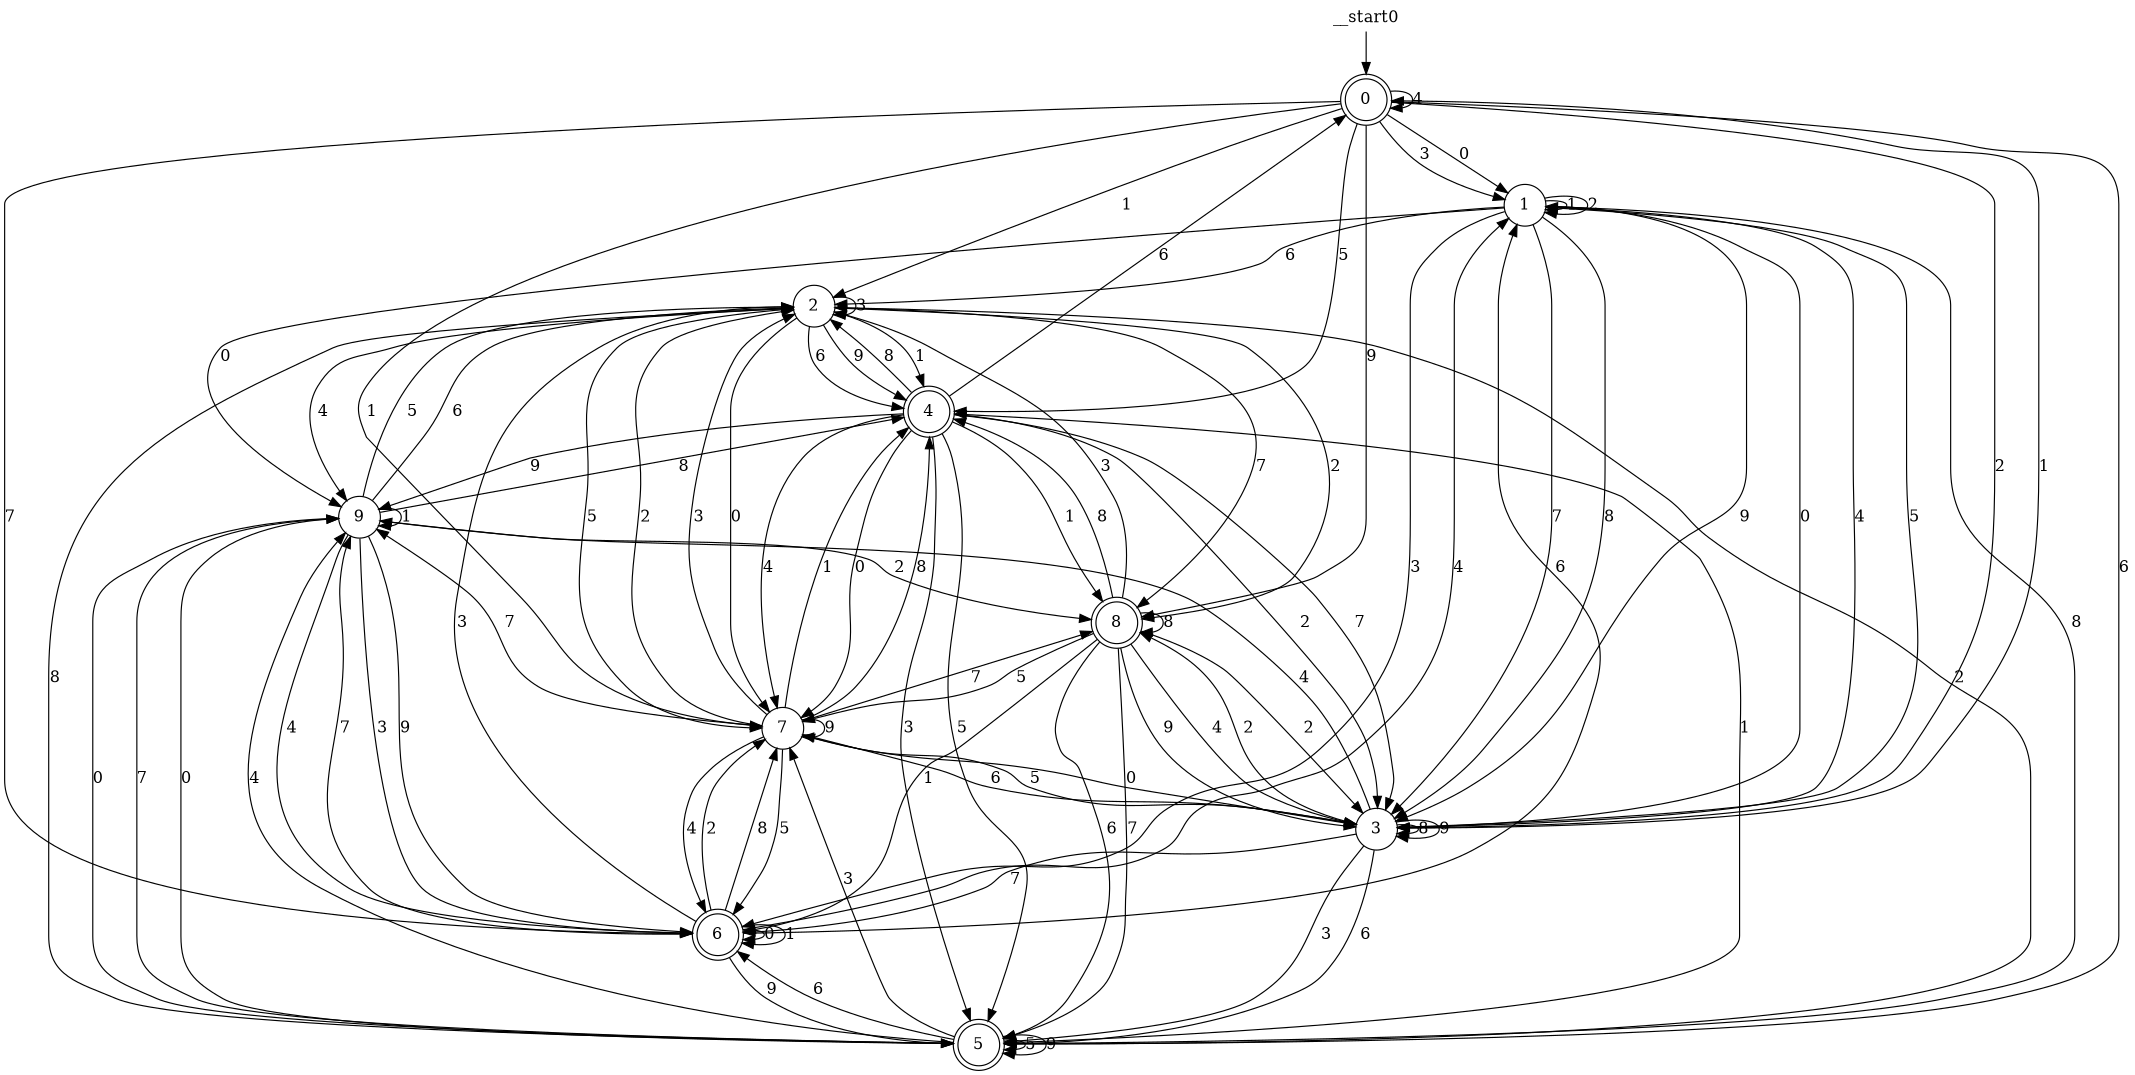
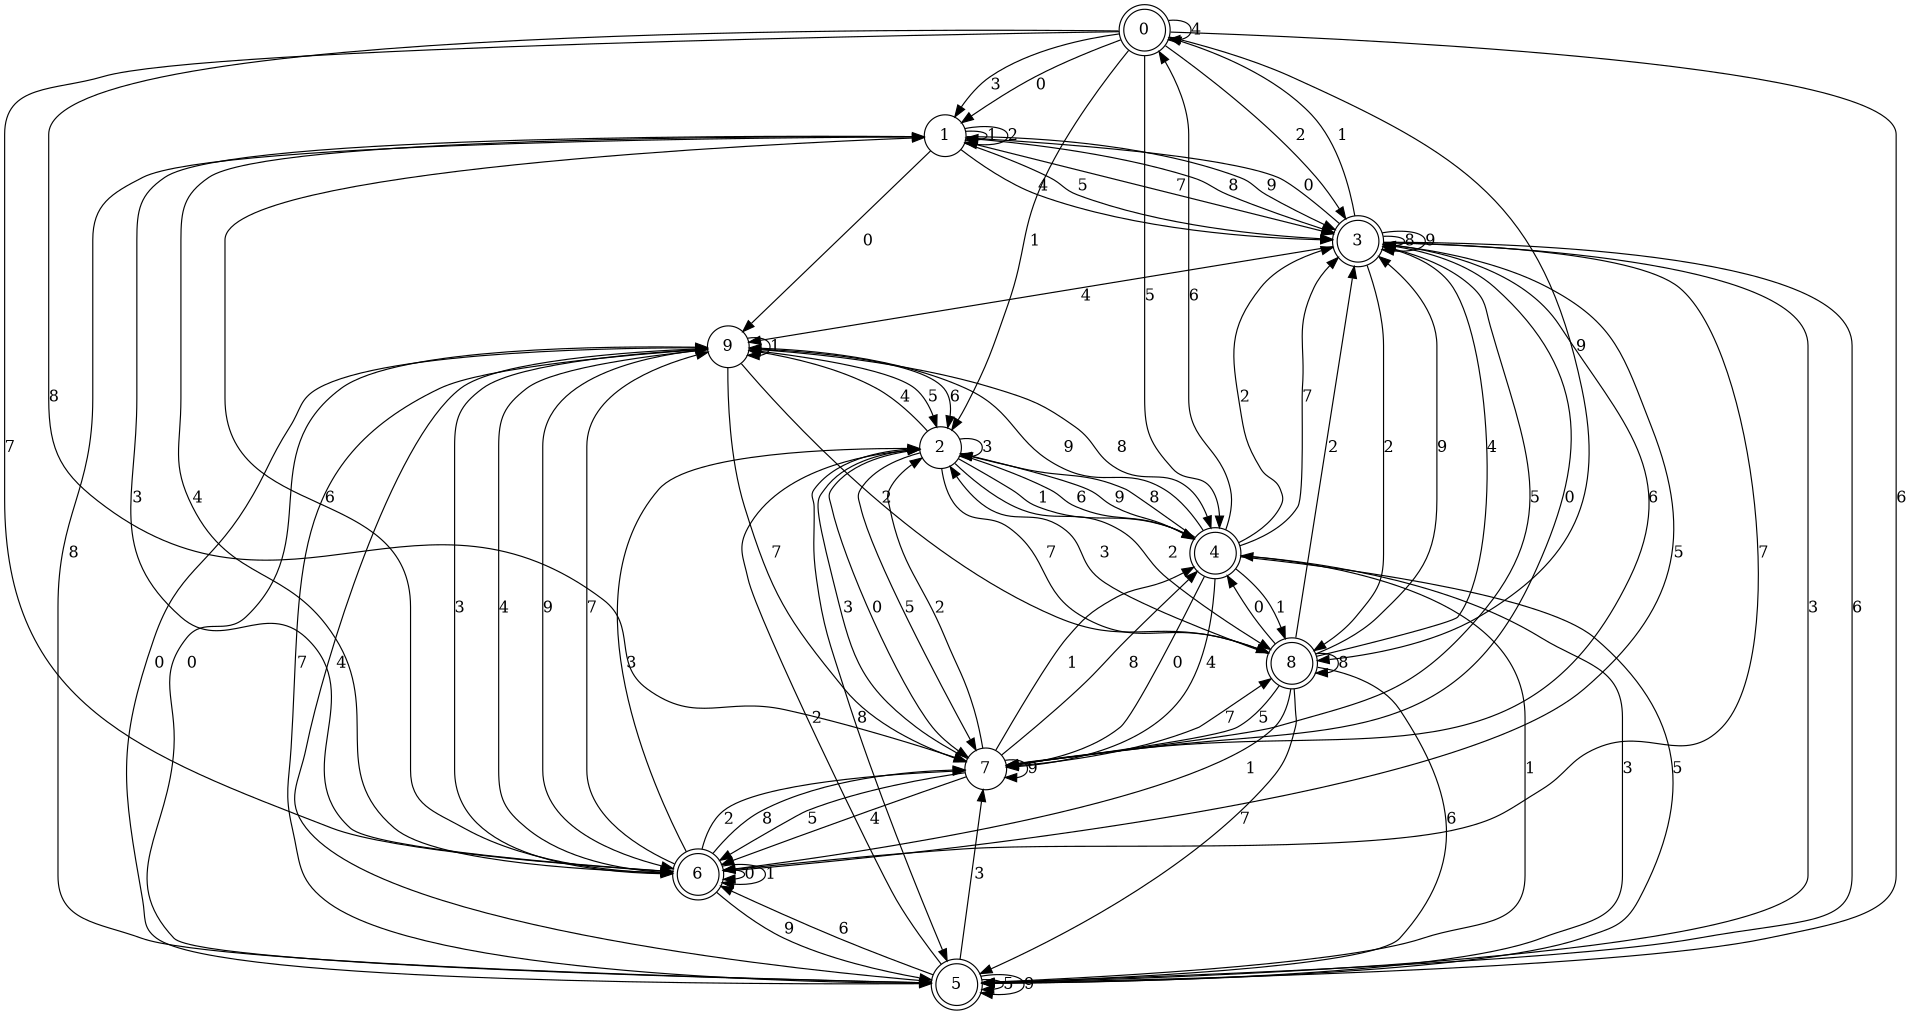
node "__start0": removed
edge "1" -> "2": removed, label "6"
edge "0" -> "7": label "1" -> "8"
edge "8" -> "4": label "8" -> "0"
edge "7" -> "9": reversed
edge "6" -> "3": added, label "5"
node "3": shape circle -> doublecircle
